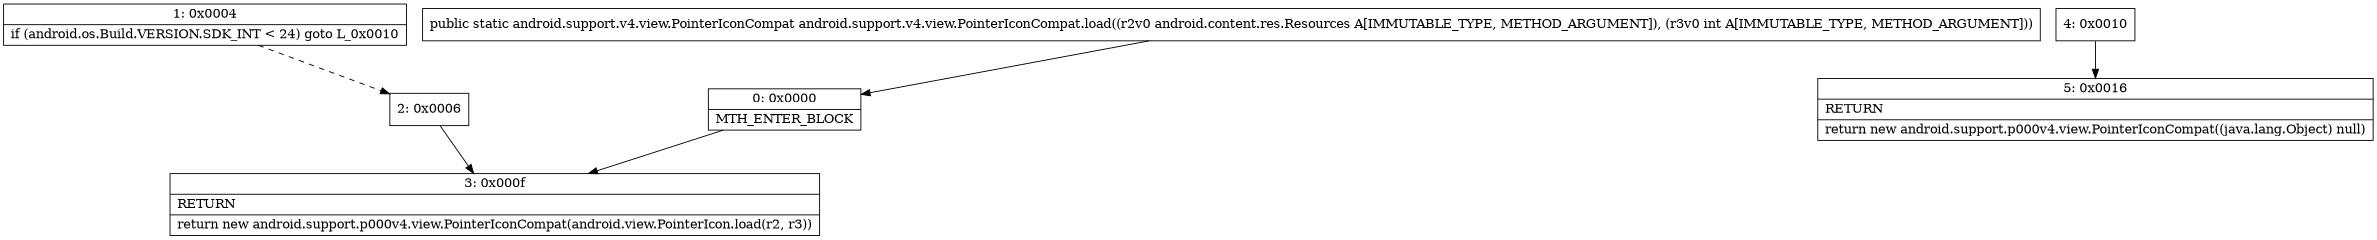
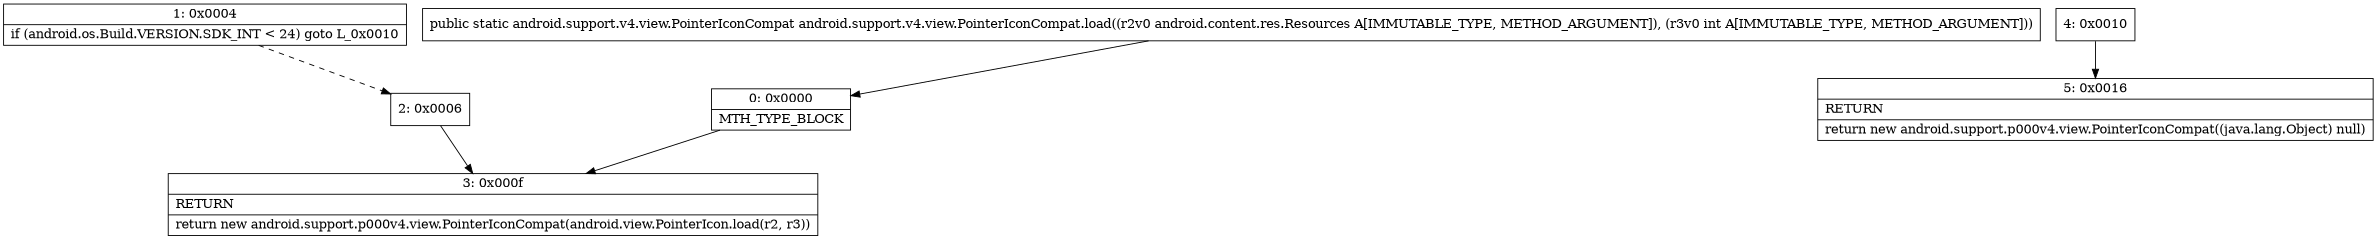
node "0: 0x0000": text "MTH_ENTER_BLOCK" -> "MTH_TYPE_BLOCK"
